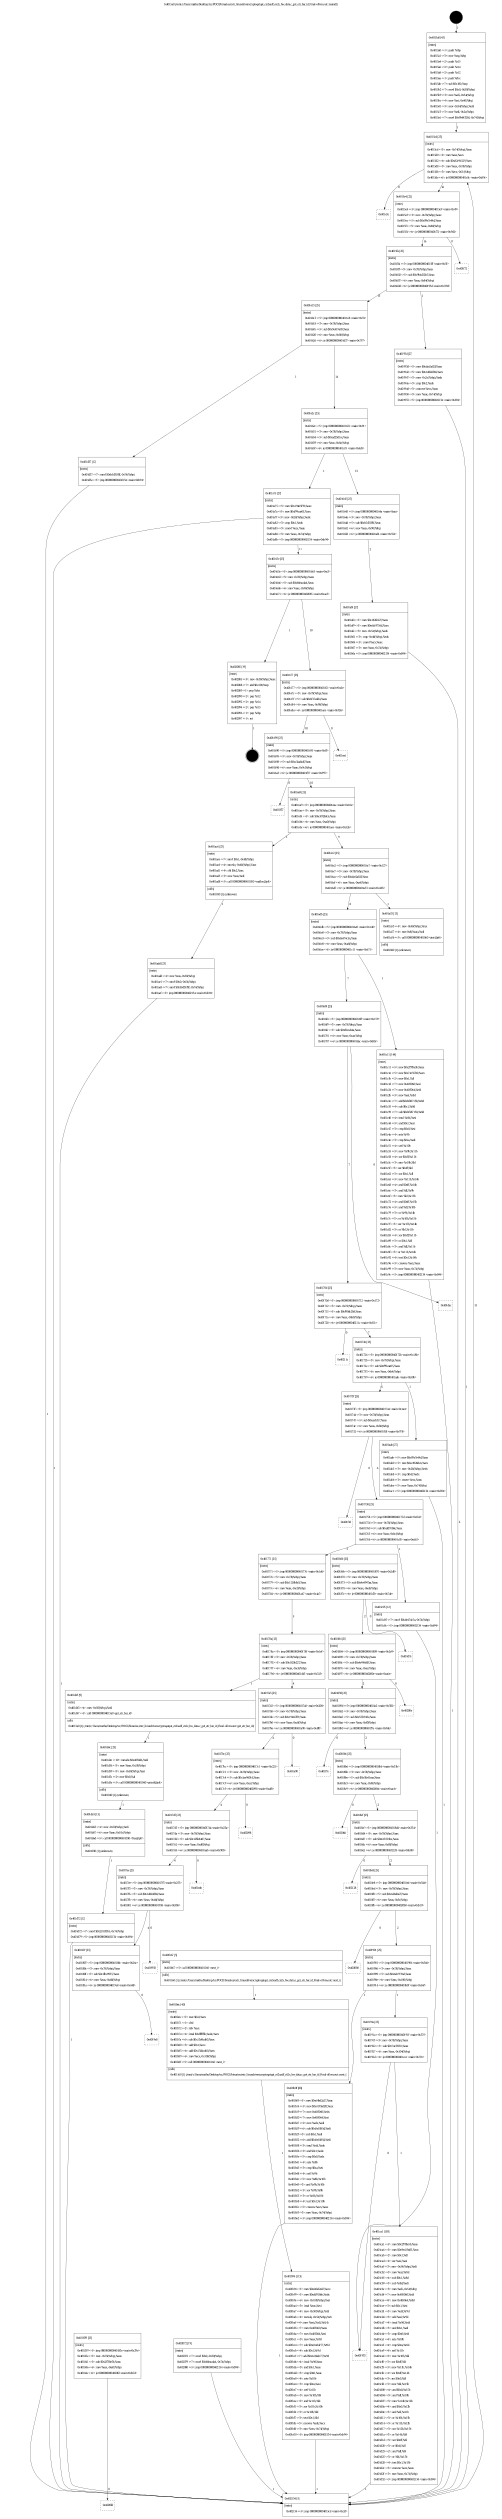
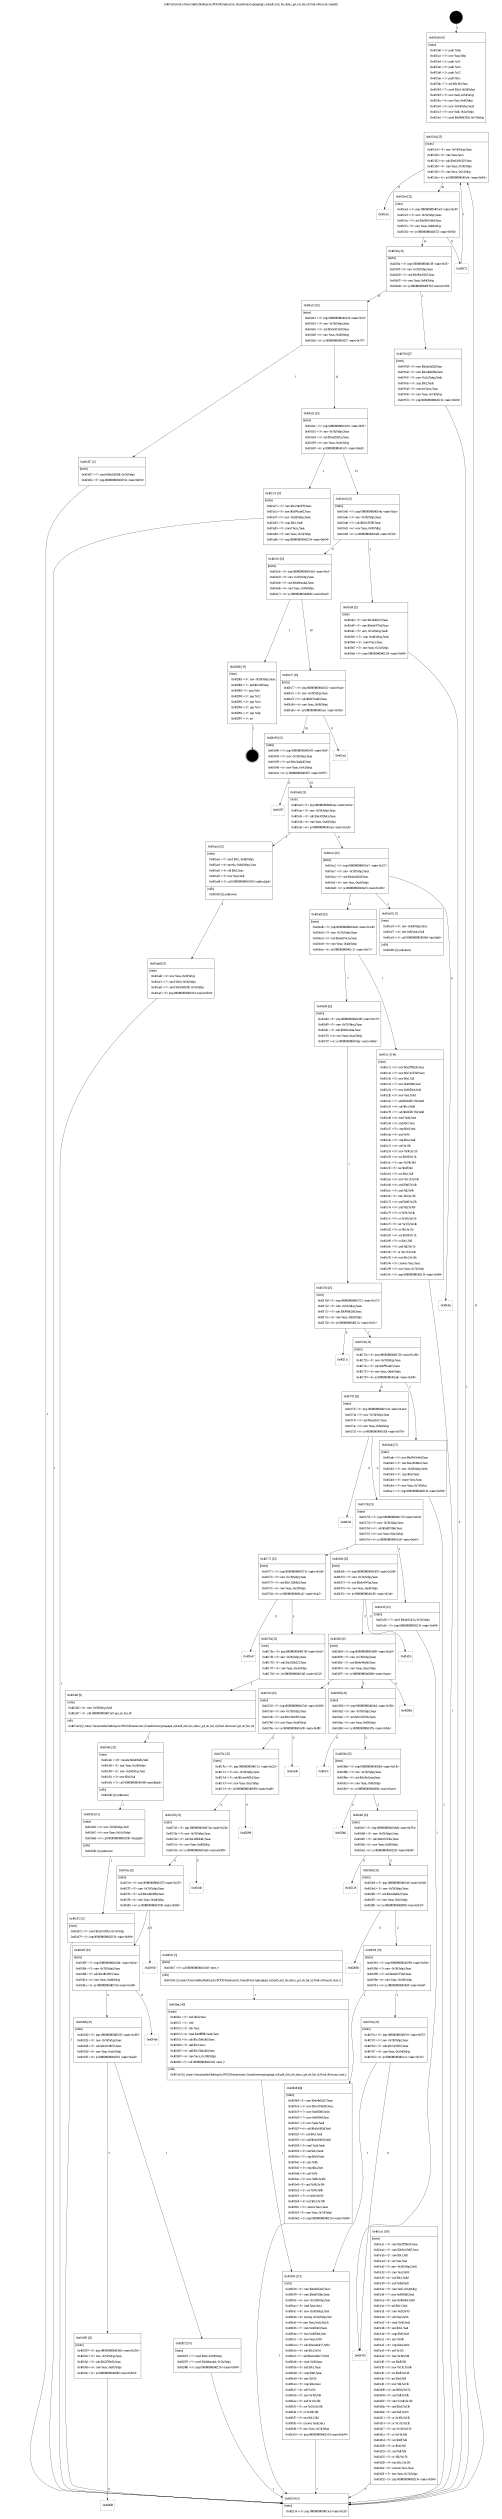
edge "0x4015a0 [45]" -> "0x4015cd [23]": now "0x401f72" -> "0x4015cd [23]"
edge "0x401a75 [27]" -> "0x40165e [25]": now "0x401645 [25]" -> "0x40165e [25]"
edge "0x4016f4 [25]" -> "0x401dac": now "0x4016c2 [25]" -> "0x401dac"
node "0x401a47": added
edge "0x40178a [25]" -> "0x4017a3 [25]": now "0x401884 [25]" -> "0x4017a3 [25]"
node "0x401820 [25]": added
edge "0x40191a [25]" -> "0x401ca1 [150]": now "0x40191a [25]" -> "0x401b94 [113]"
